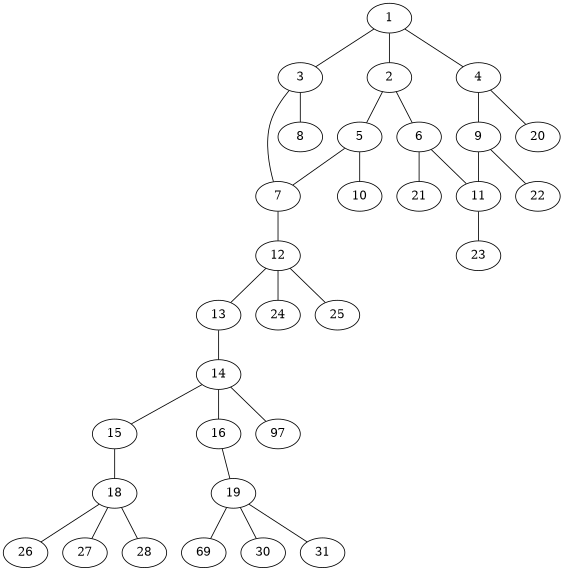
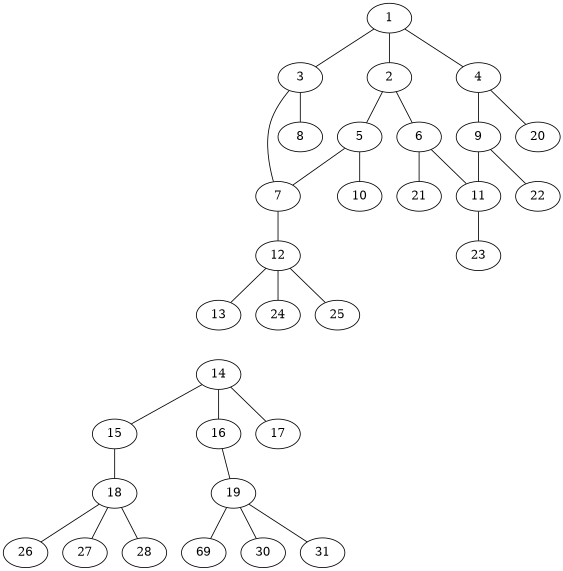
edge "13" -- "14": removed
node "97": label "97" -> "17"
